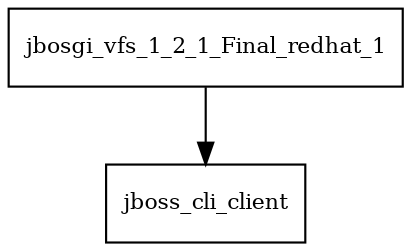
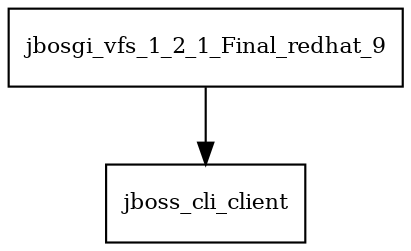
node "jbosgi_vfs_1_2_1_Final_redhat_1": label "jbosgi_vfs_1_2_1_Final_redhat_1" -> "jbosgi_vfs_1_2_1_Final_redhat_9"
